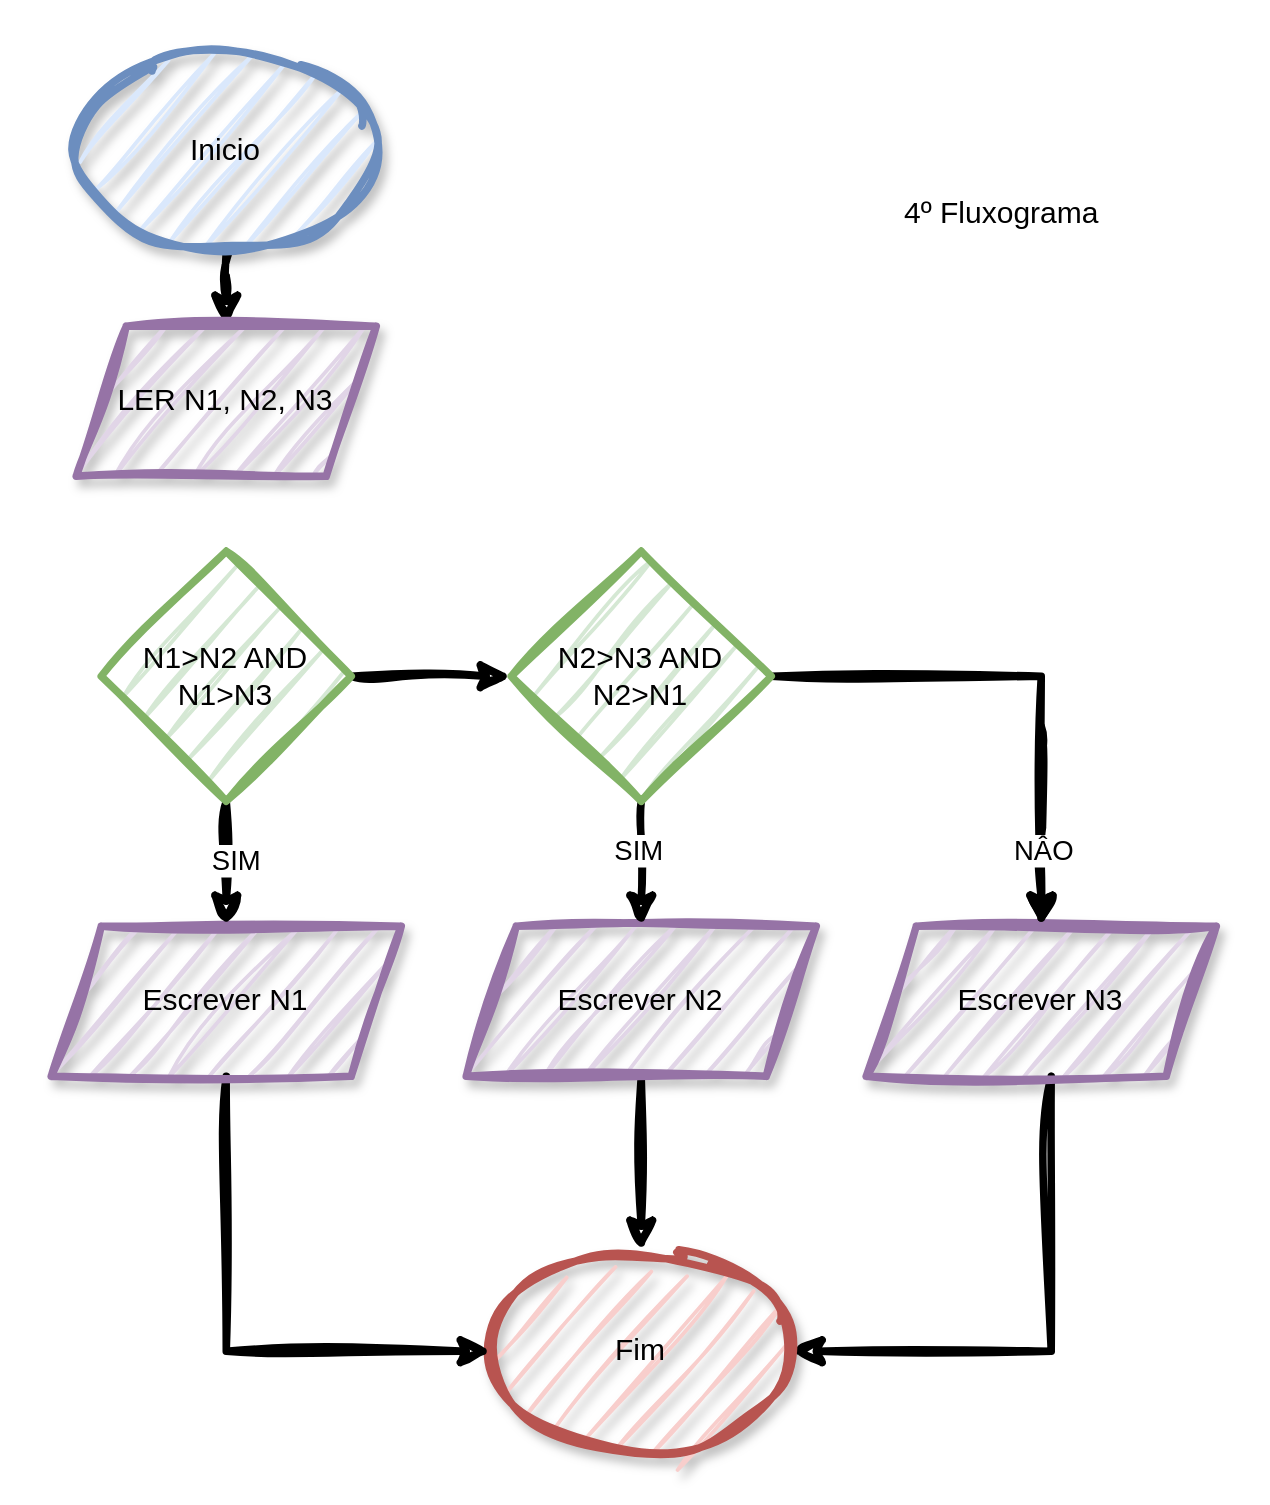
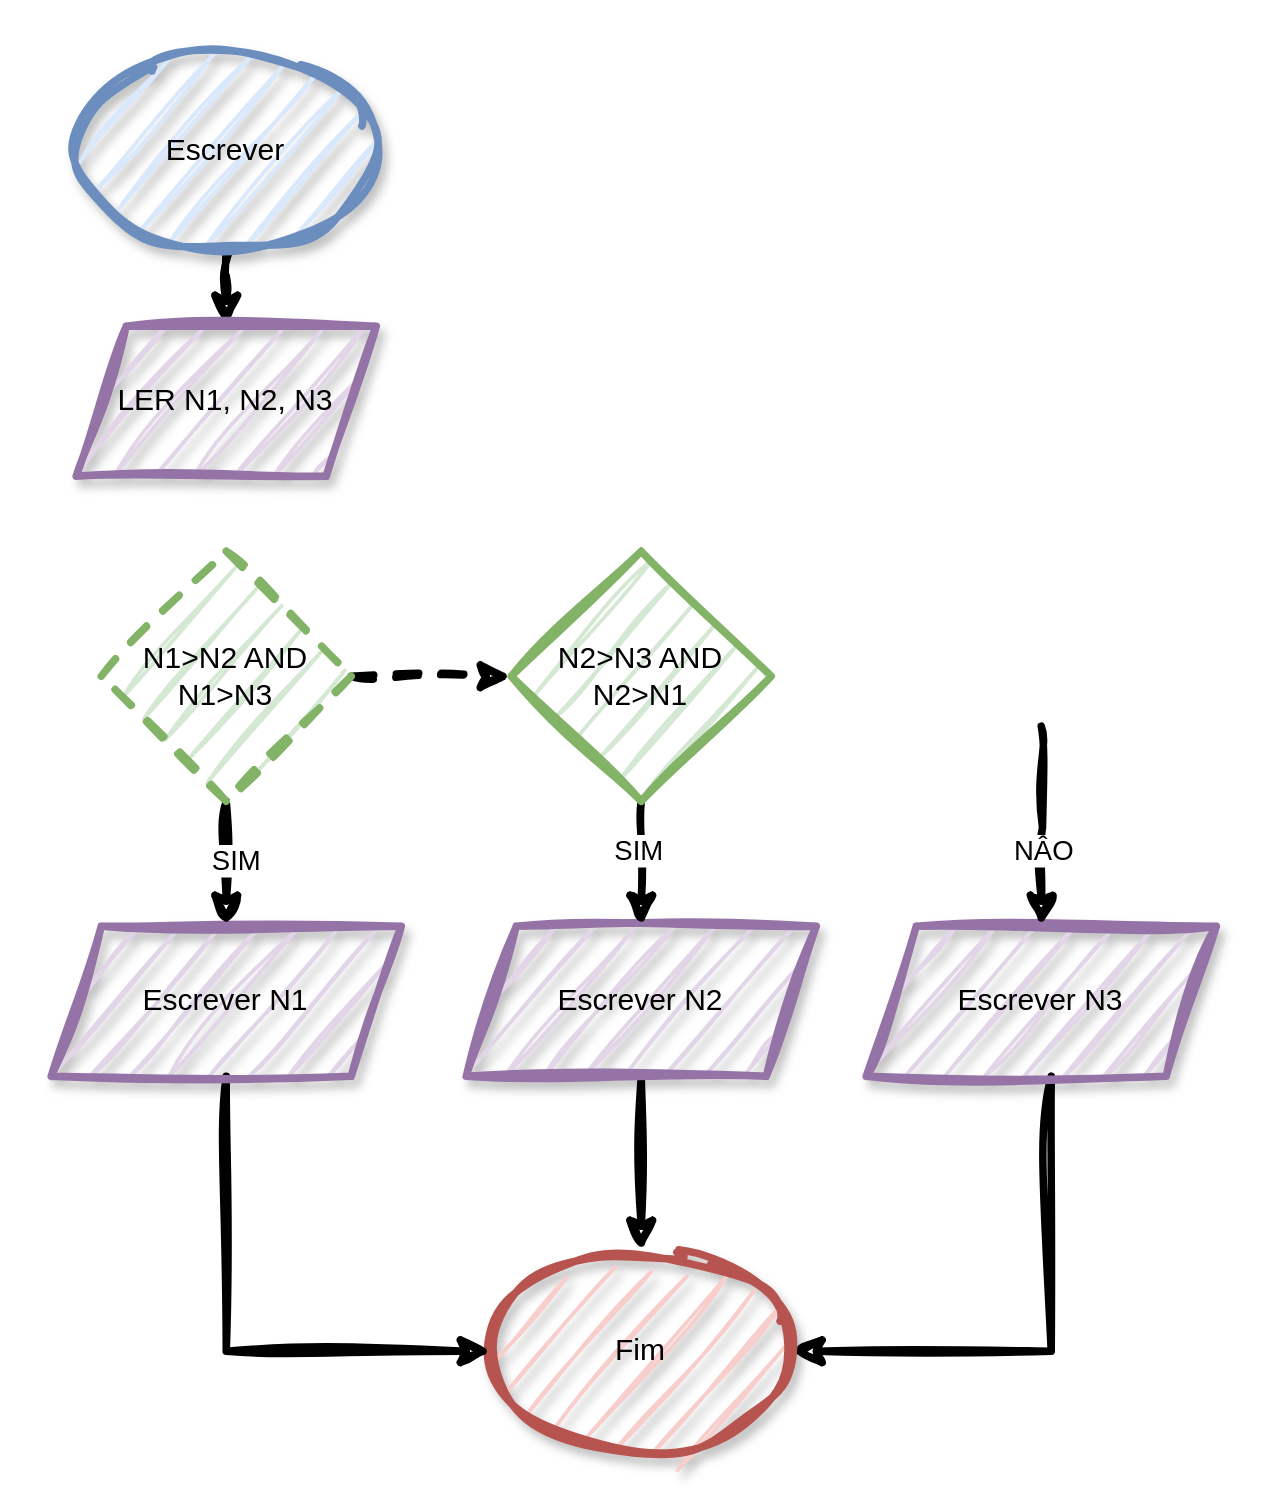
node "Inicio": label "Inicio" -> "Escrever"
node "4º Fluxograma": removed
node "N1>N2 AND N1>N3": style solid -> dashed
edge "N1>N2 AND N1>N3" -> "N2>N3 AND N2>N1": style solid -> dashed
edge "N2>N3 AND N2>N1" -> "Escrever N3": removed
